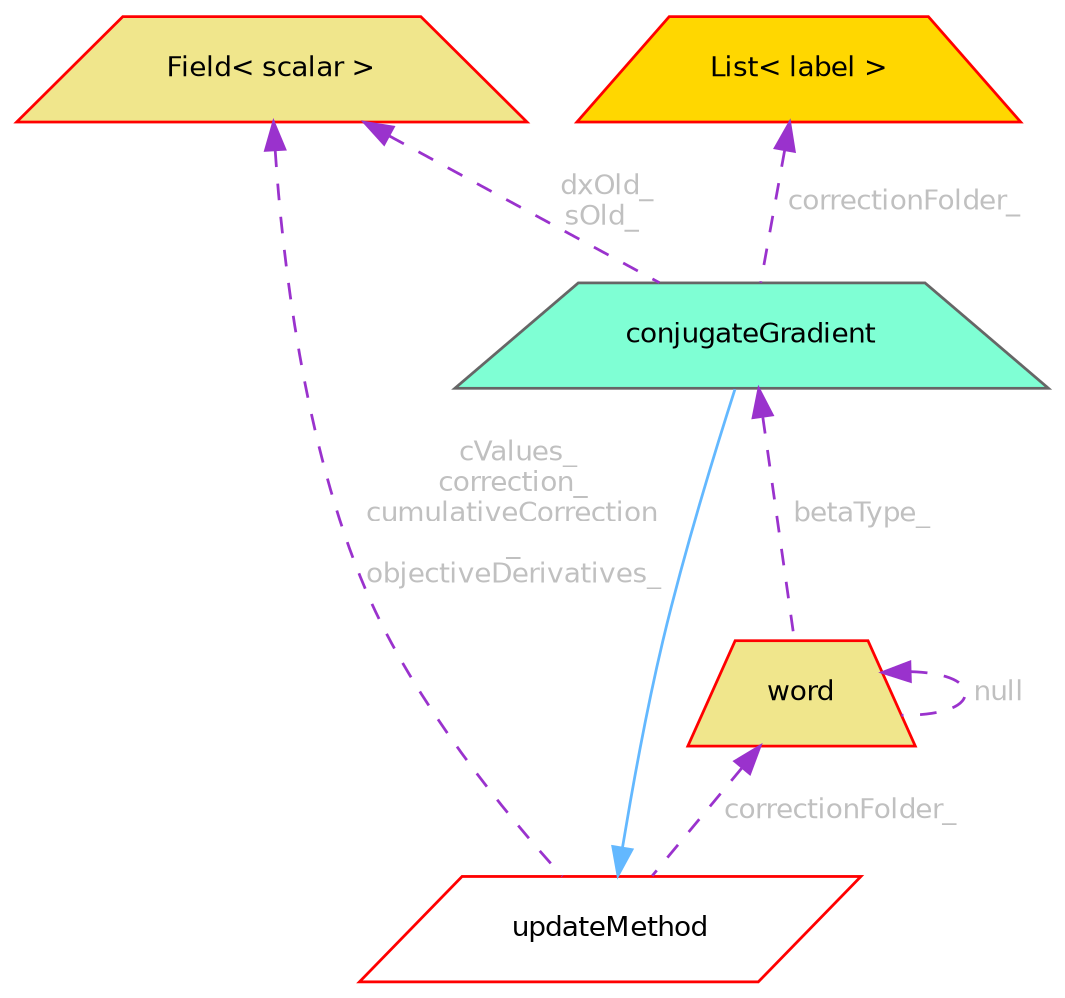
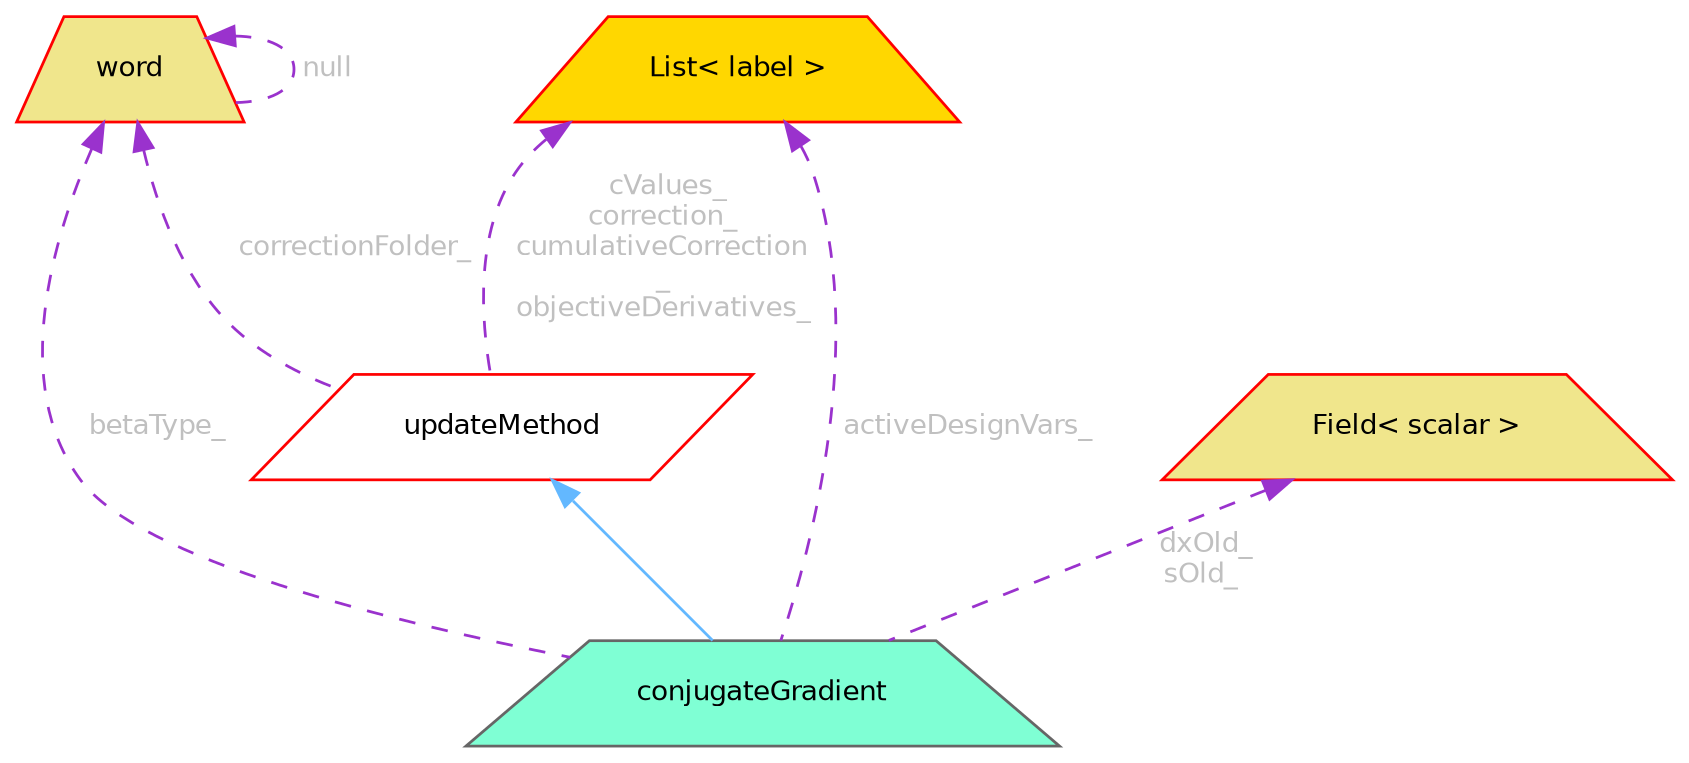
edge "conjugateGradient" -> "List< label >": label " correctionFolder_" -> " activeDesignVars_"
edge "word" -> "conjugateGradient": reversed
edge "updateMethod" -> "Field< scalar >": now "updateMethod" -> "List< label >"
